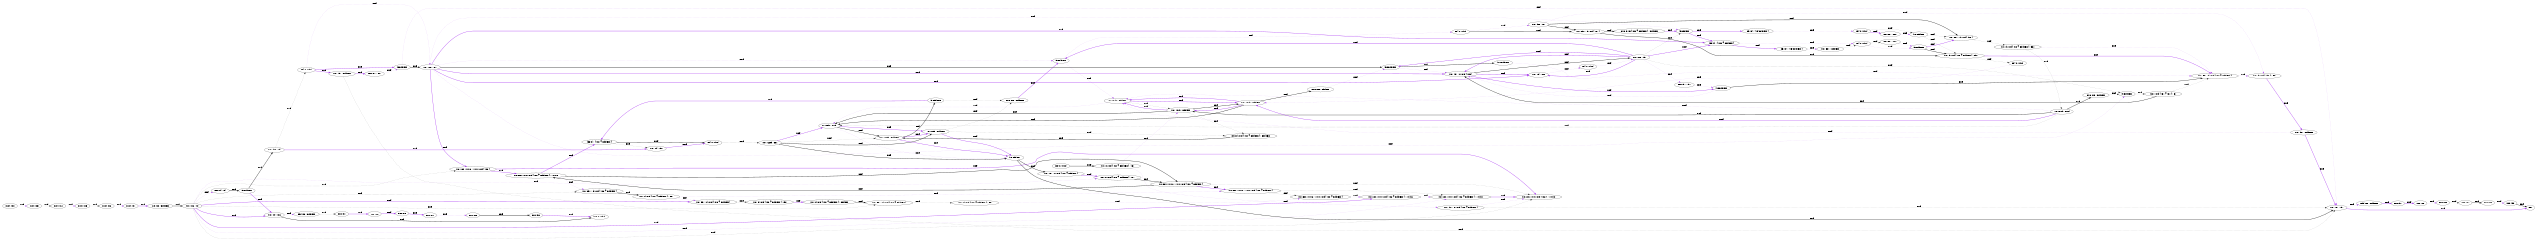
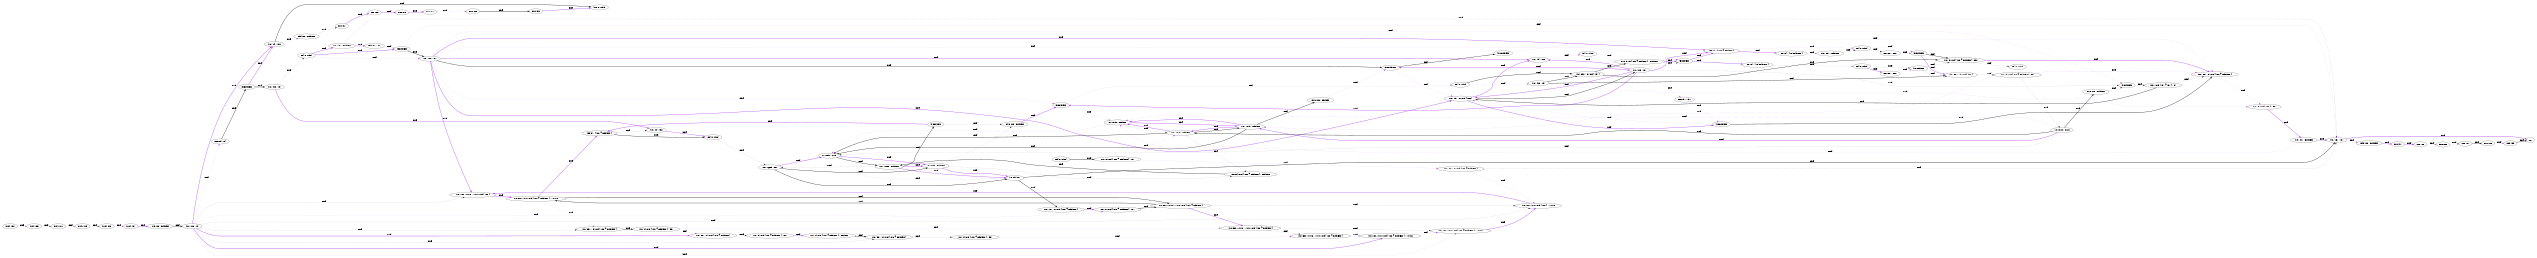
edge "mov r65d , eax" -> "mov r15b , address": reversed
edge "movups xmm0 , xmmword [ r12 ]" -> "movups xmmword [ r12 ] , xmm0": reversed
